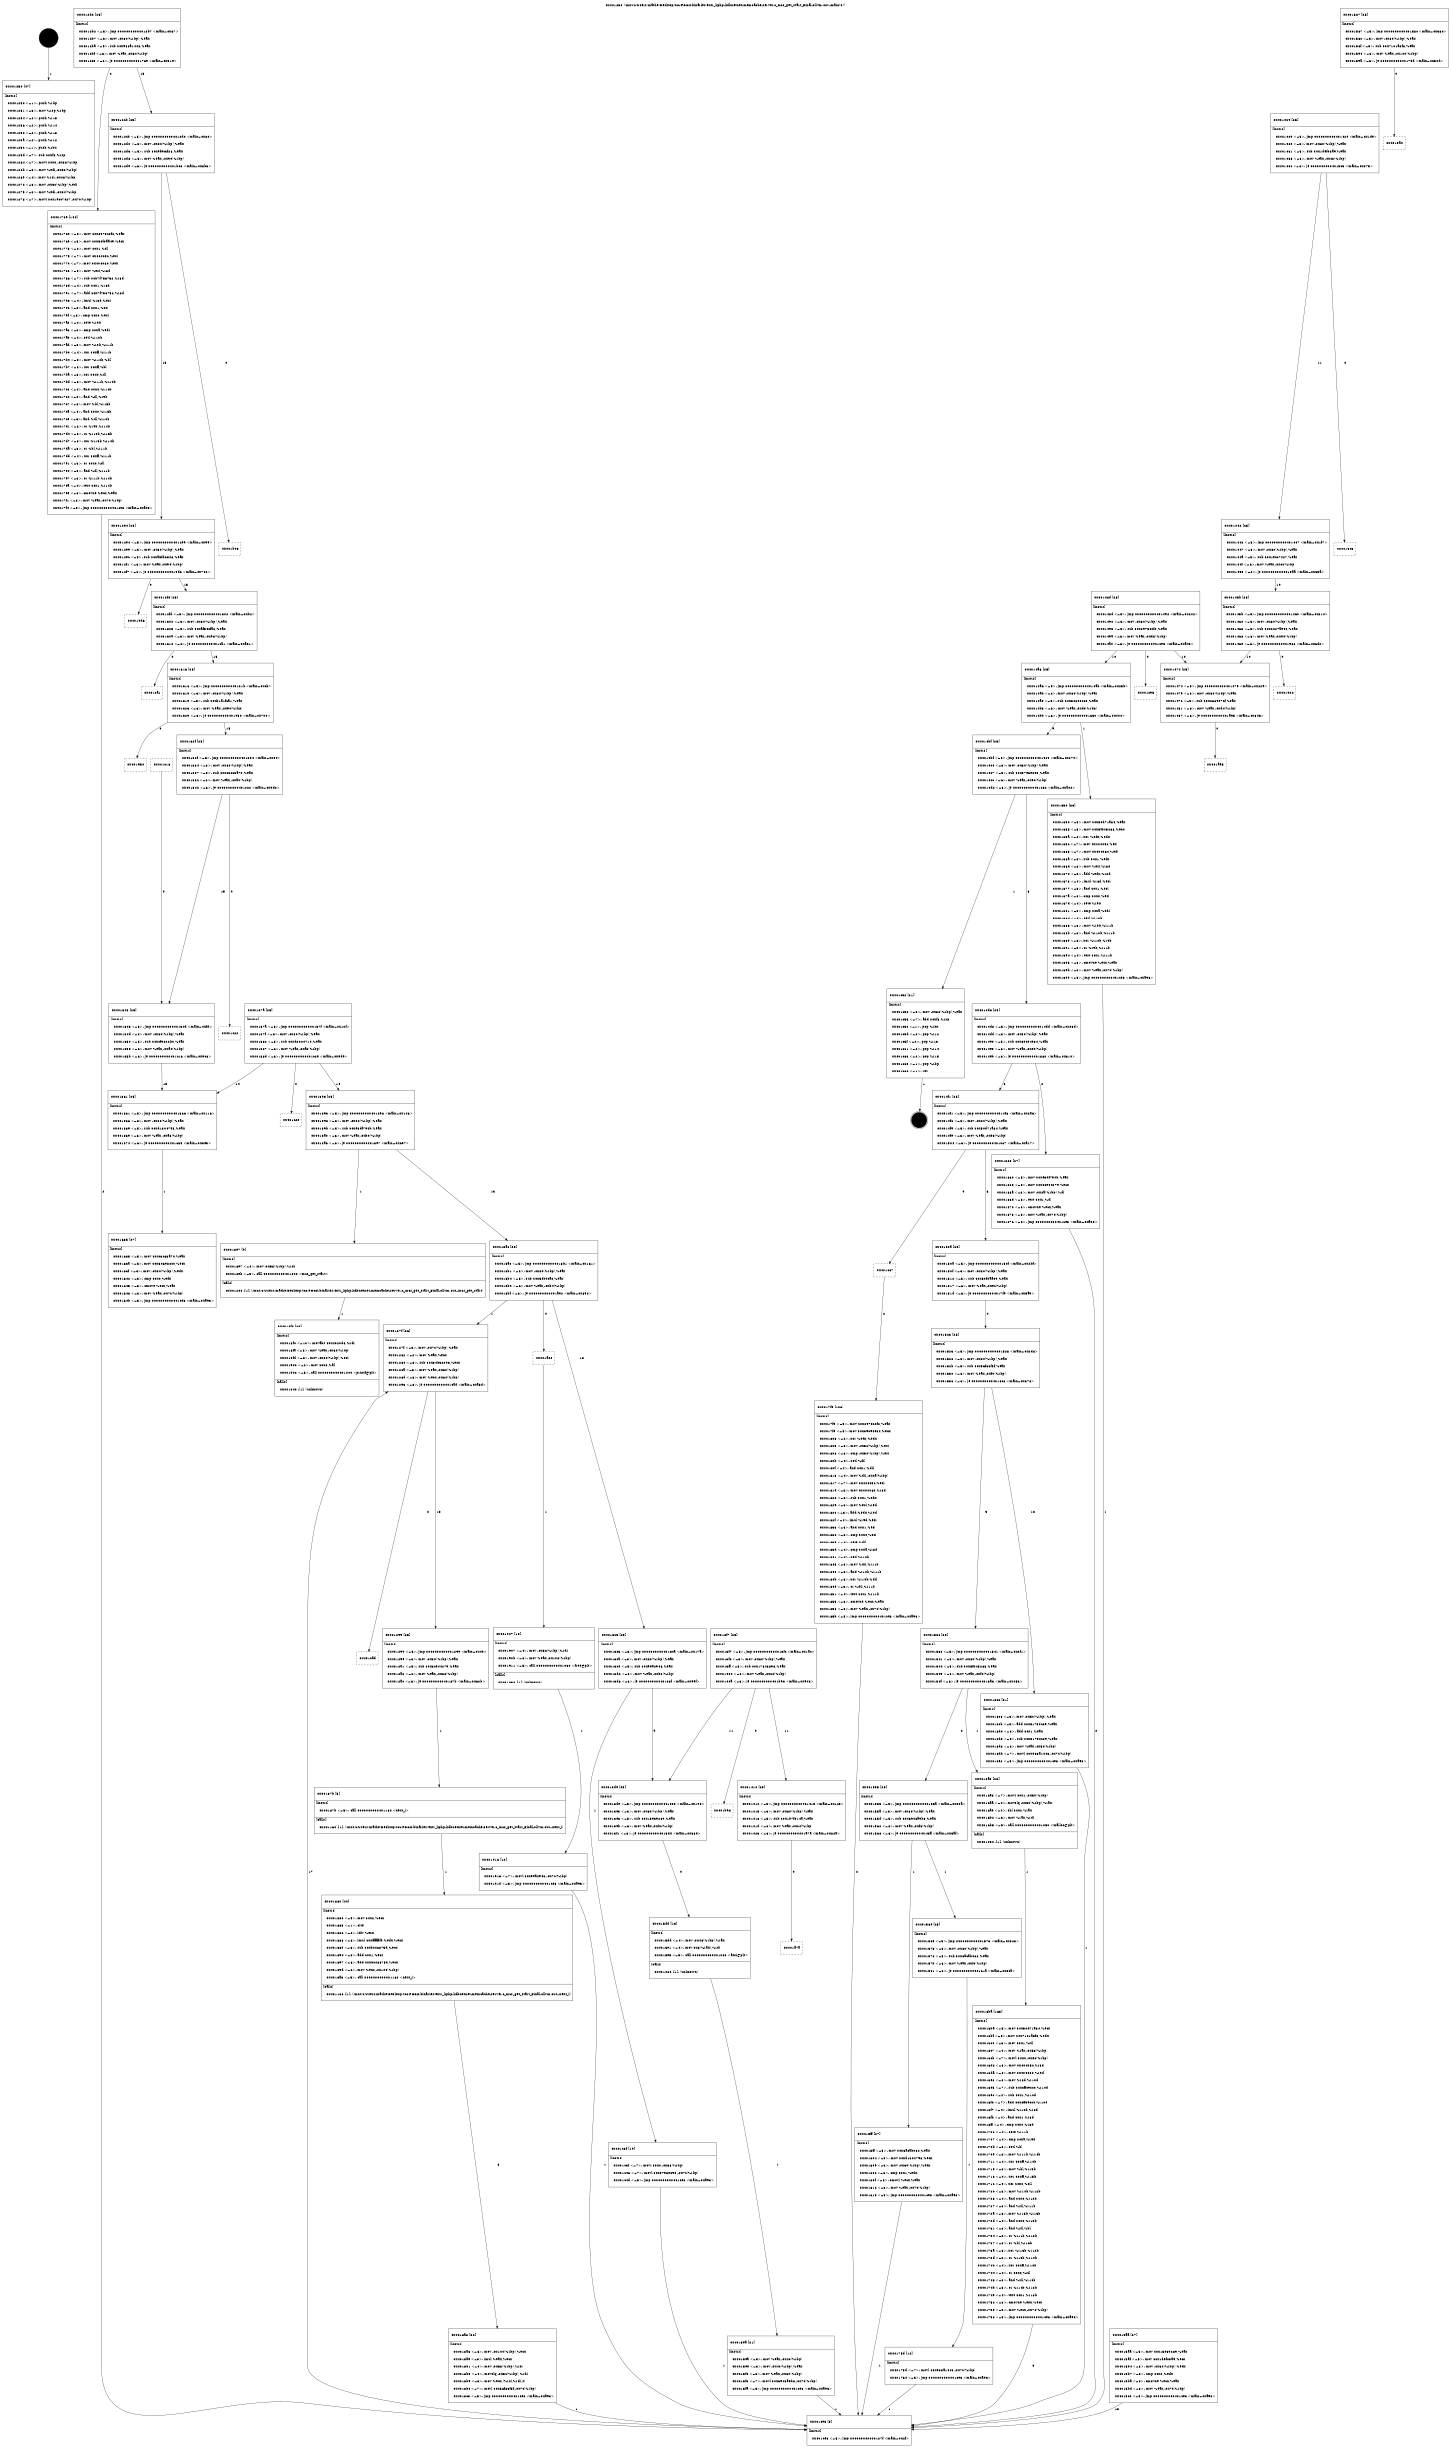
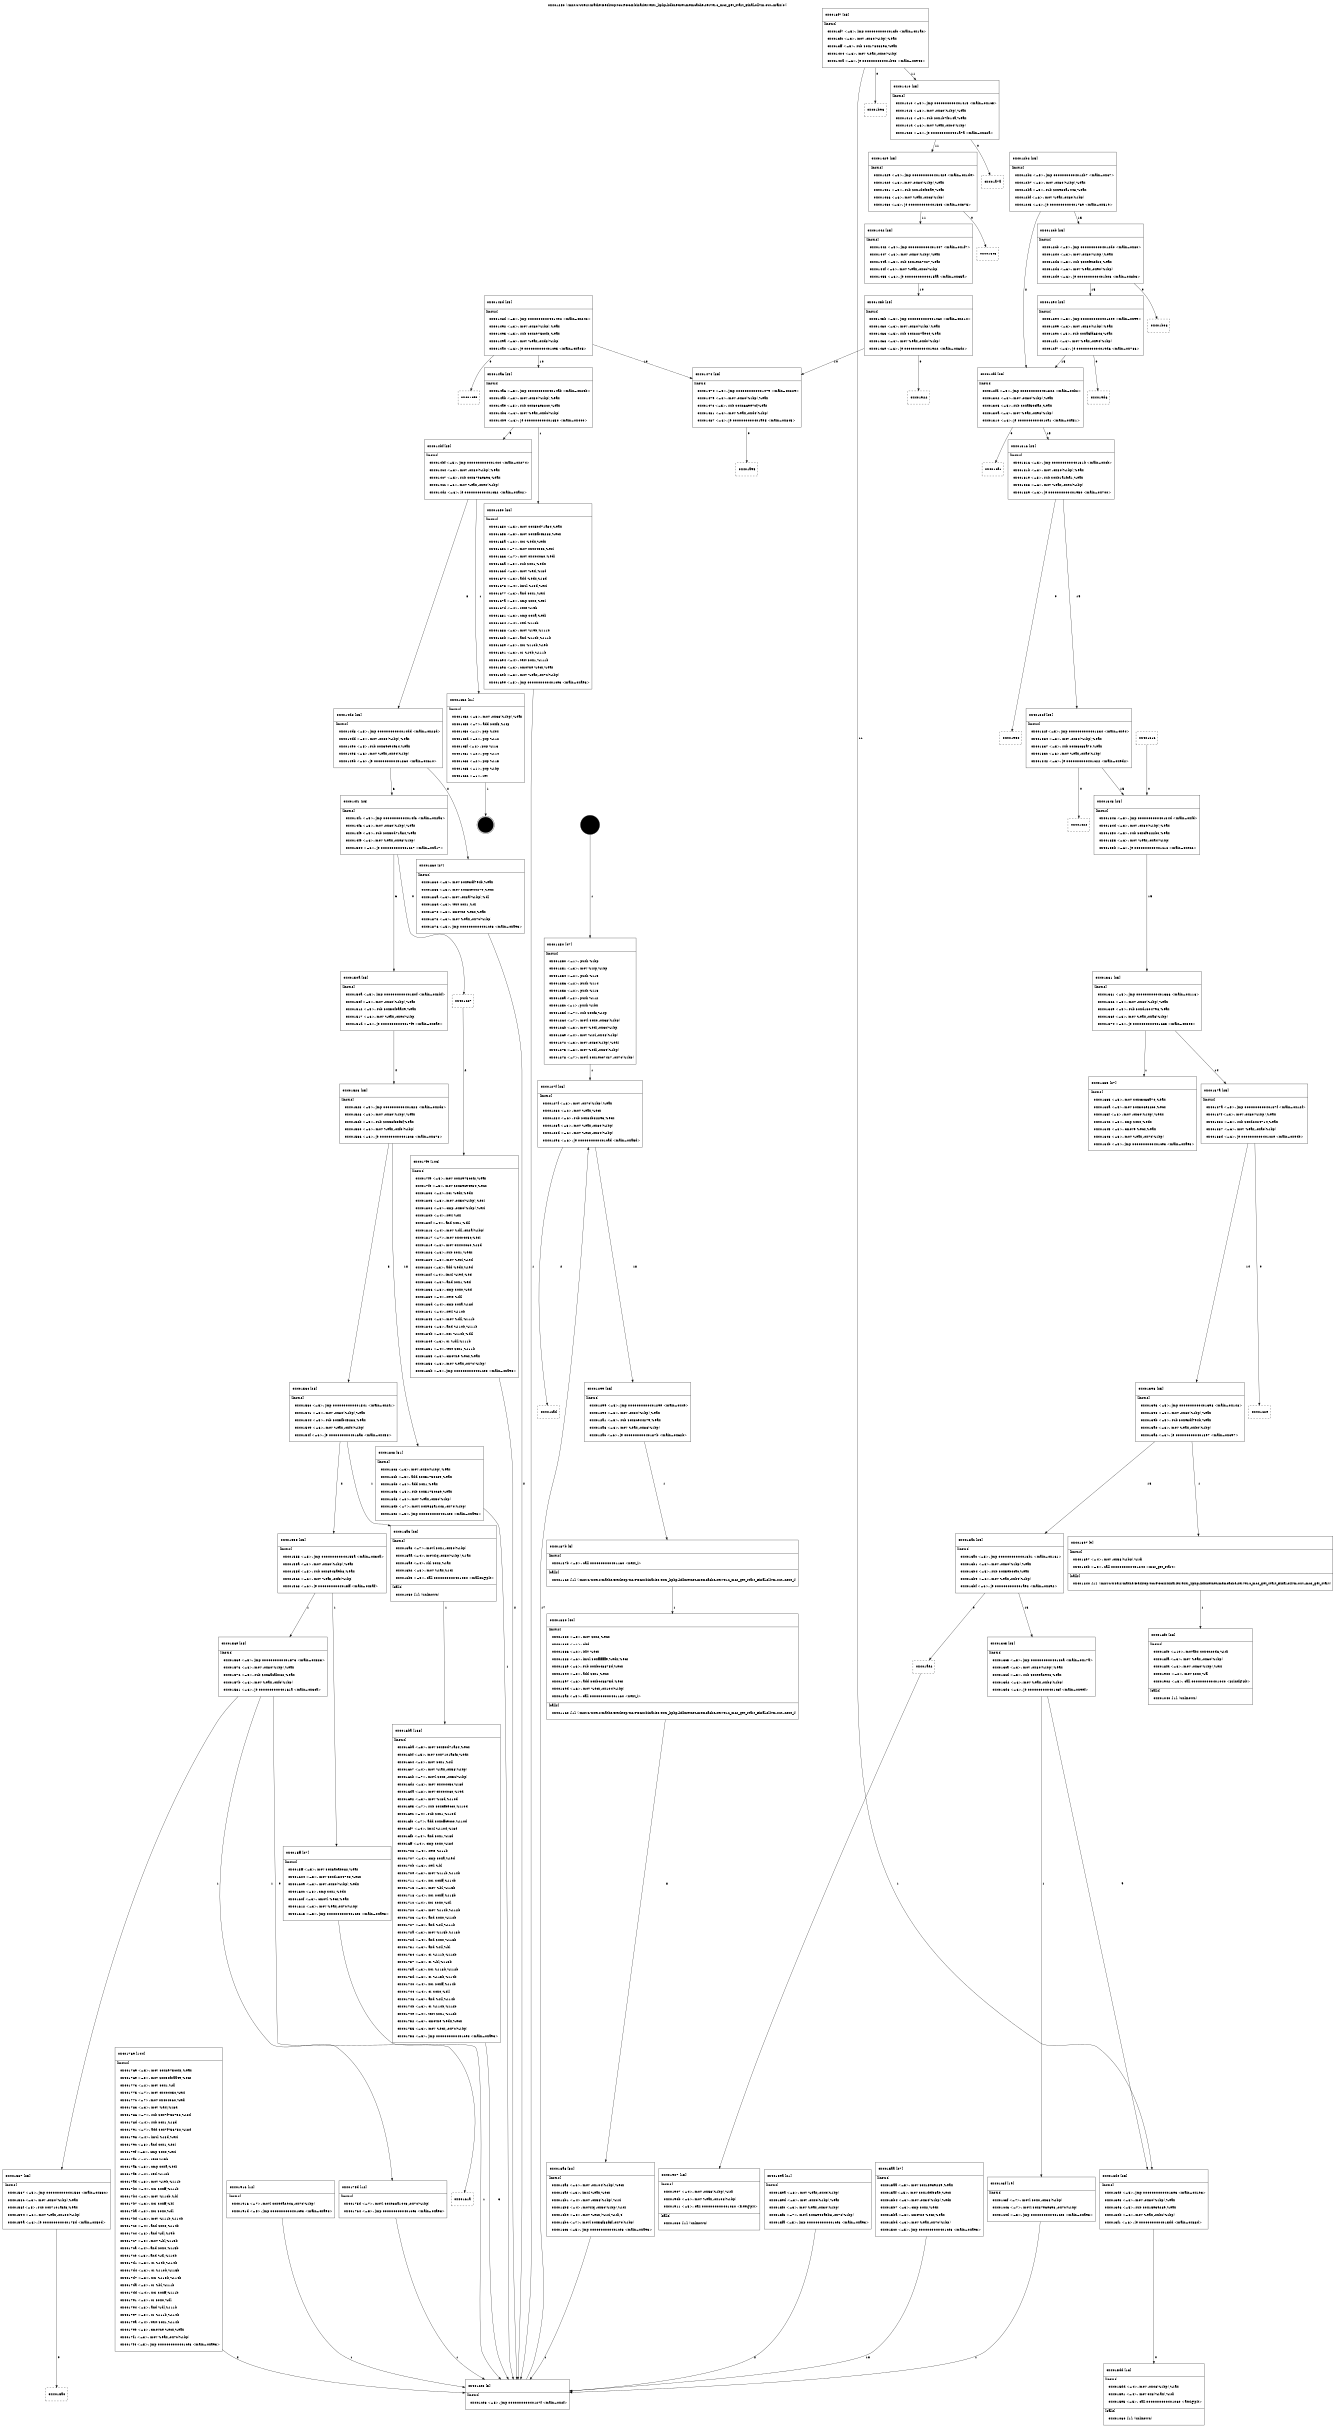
edge "0x4012b2 [25]" -> "0x401769 [144]": now "0x4012b2 [25]" -> "0x4012fd [25]"
edge "0x401410 [25]" -> "0x401429 [25]": added, label "11"
edge "0x40137a [25]" -> "0x401361 [25]": reversed
edge "0x4013ac [25]" -> "0x40127f [26]": now "0x401250 [47]" -> "0x40127f [26]"
edge "0x401907 [15]" -> "0x401916 [12]": removed, label "1"
edge "0x40156e [25]" -> "0x401587 [25]": added, label "1"
edge "0x4015dd [13]" -> "0x4015ea [21]": removed, label "1"
node "0x40161a": added
edge "0x4015ea [21]" -> "0x401ce3 [5]": label " 1" -> " 2"
